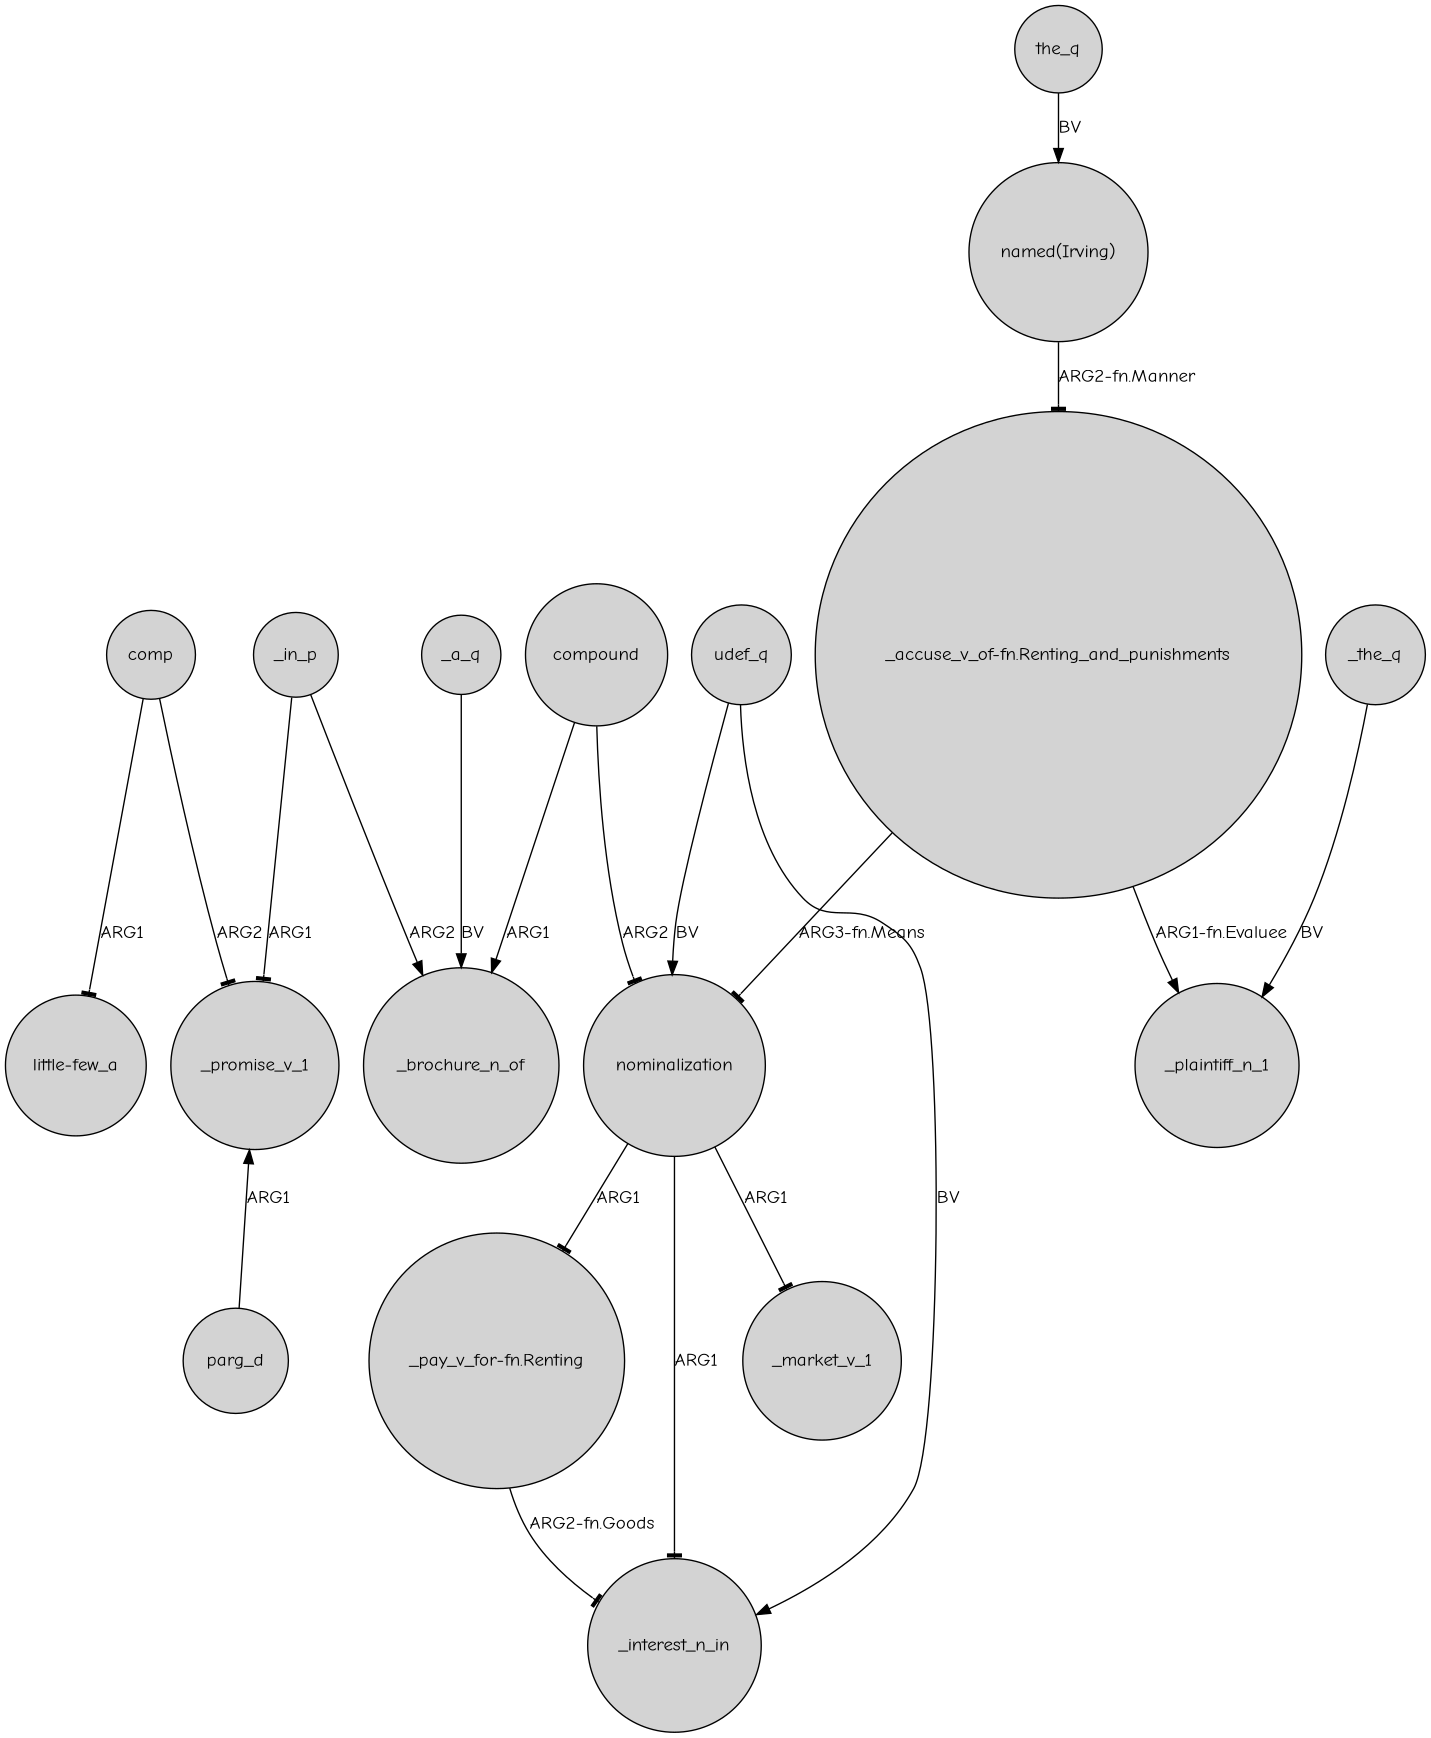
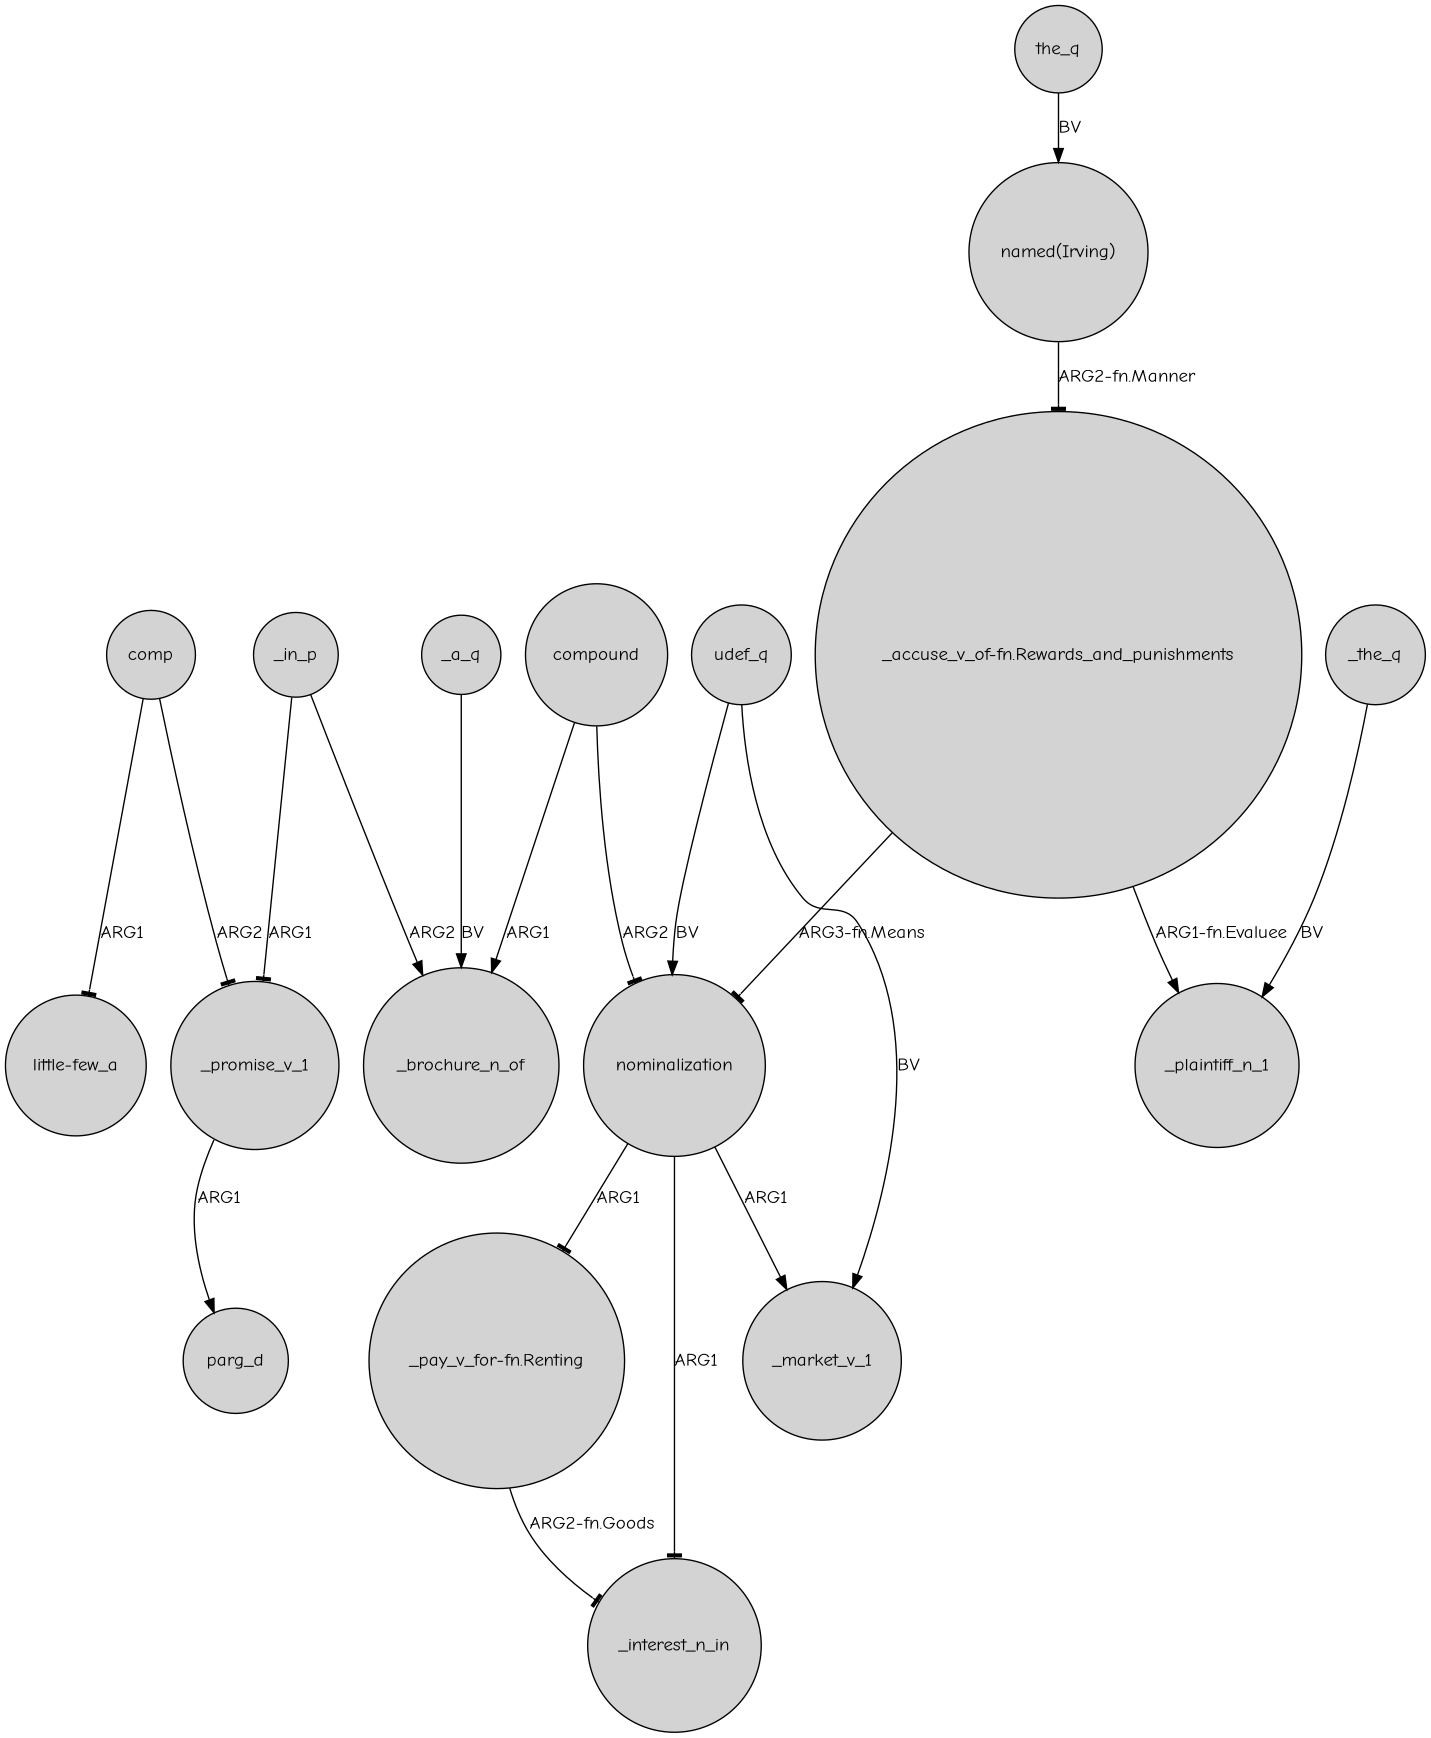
node "_accuse_v_of-fn.Renting_and_punishments": label "_accuse_v_of-fn.Renting_and_punishments" -> "_accuse_v_of-fn.Rewards_and_punishments"
edge "udef_q" -> "_interest_n_in": now "udef_q" -> "_market_v_1"
edge "nominalization" -> "_market_v_1": arrowhead tee -> normal
edge "parg_d" -> "_promise_v_1": reversed
